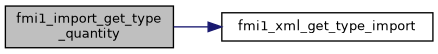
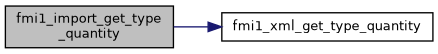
node "fmi1_xml_get_type_import": label "fmi1_xml_get_type_import" -> "fmi1_xml_get_type_quantity"
